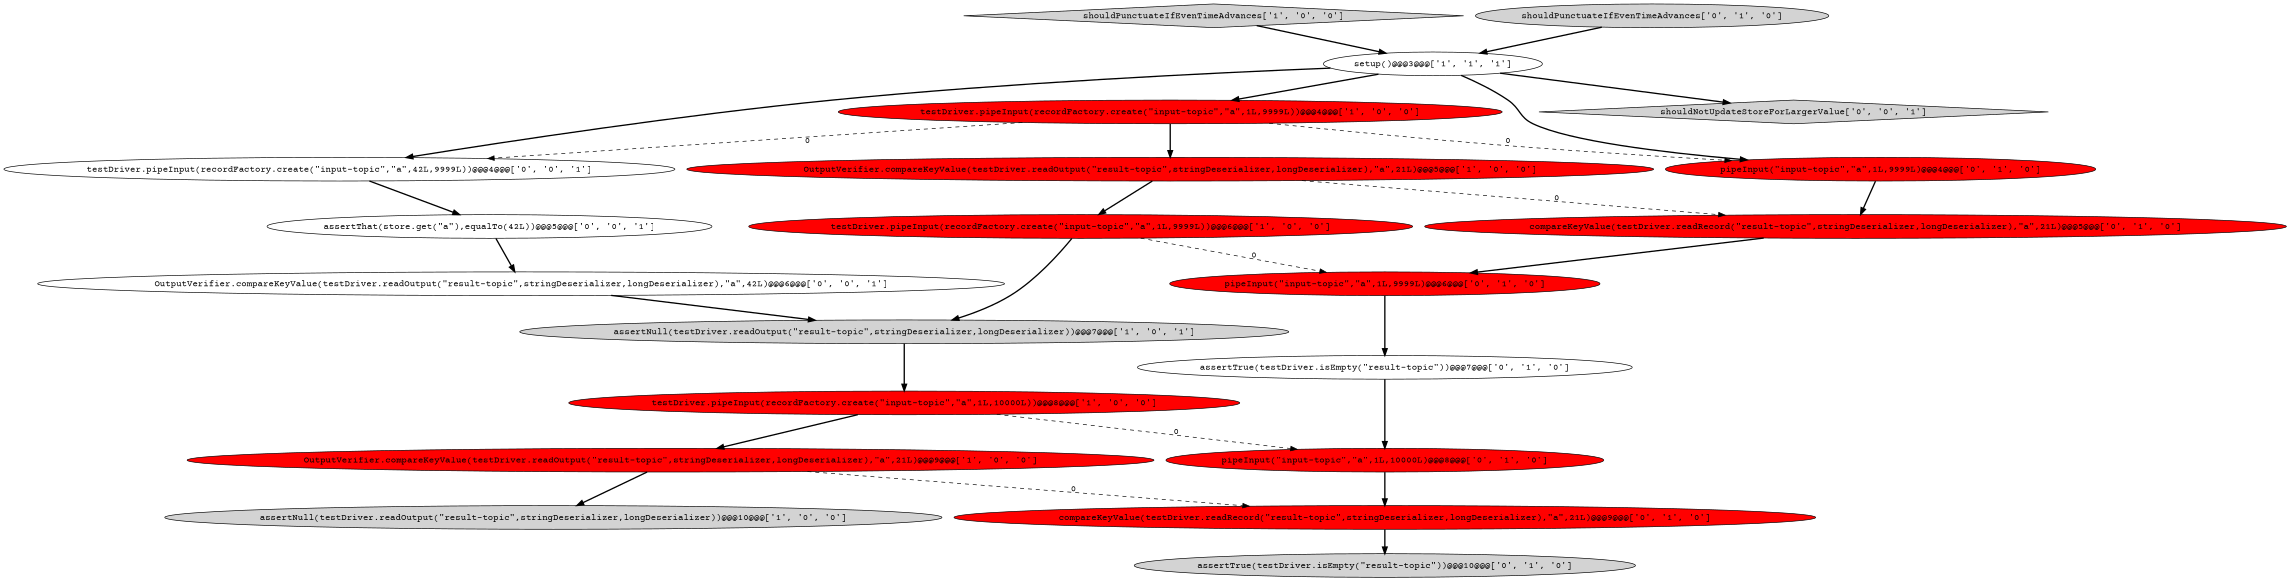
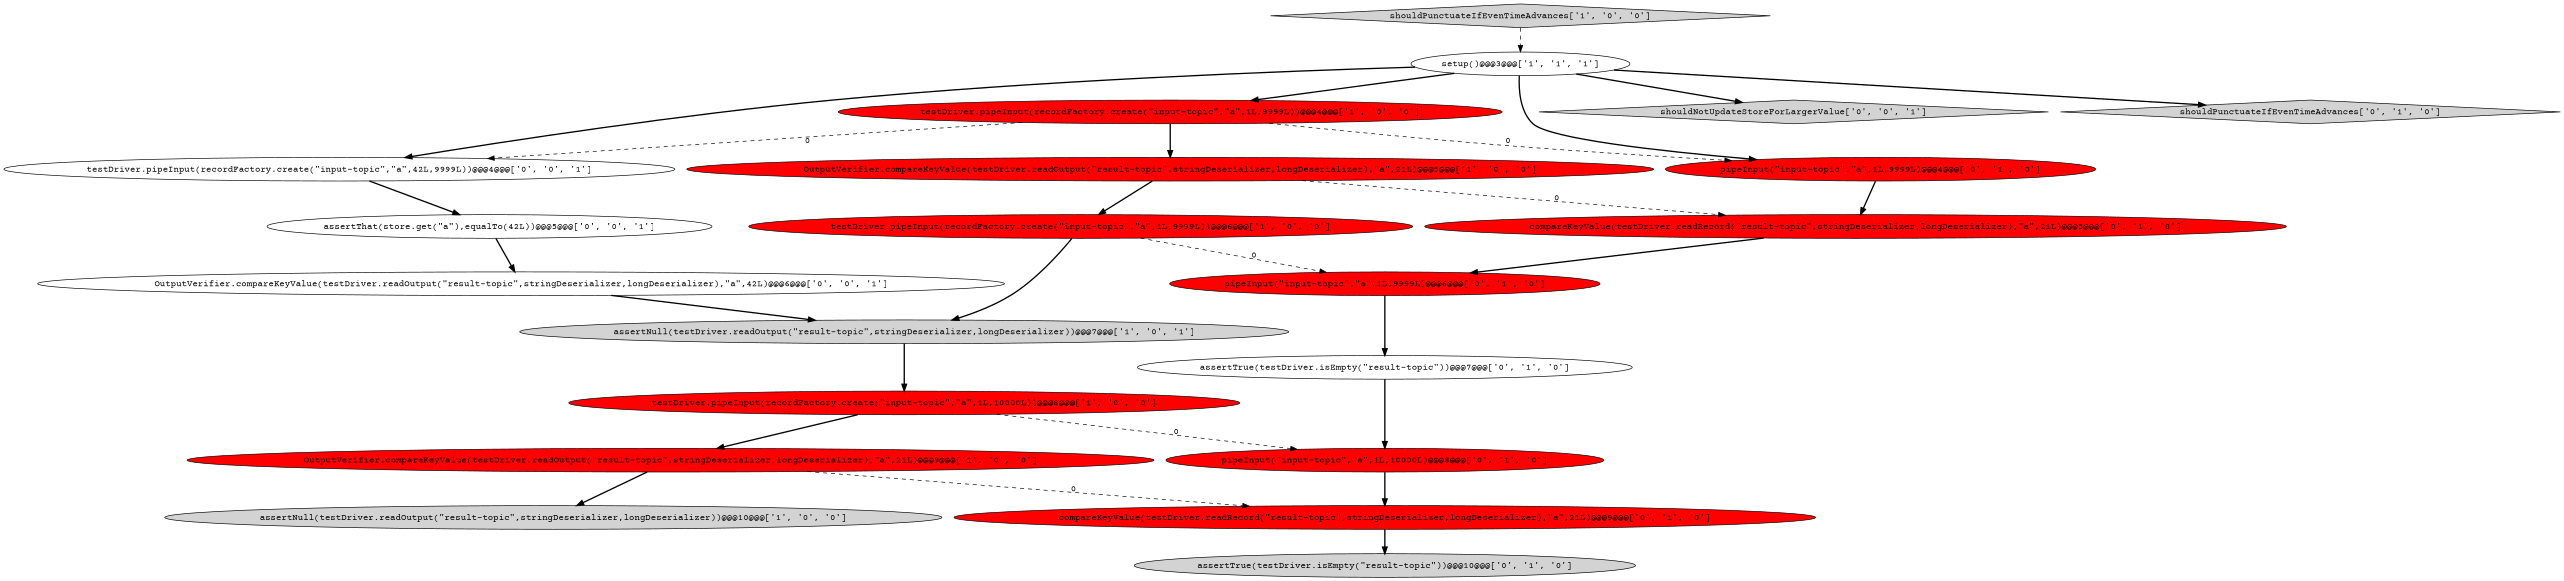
node "shouldPunctuateIfEvenTimeAdvances['0', '1', '0']": shape ellipse -> diamond
edge "shouldPunctuateIfEvenTimeAdvances['1', '0', '0']" -> "setup()@@@3@@@['1', '1', '1']": style bold -> dashed
edge "shouldPunctuateIfEvenTimeAdvances['0', '1', '0']" -> "setup()@@@3@@@['1', '1', '1']": reversed
